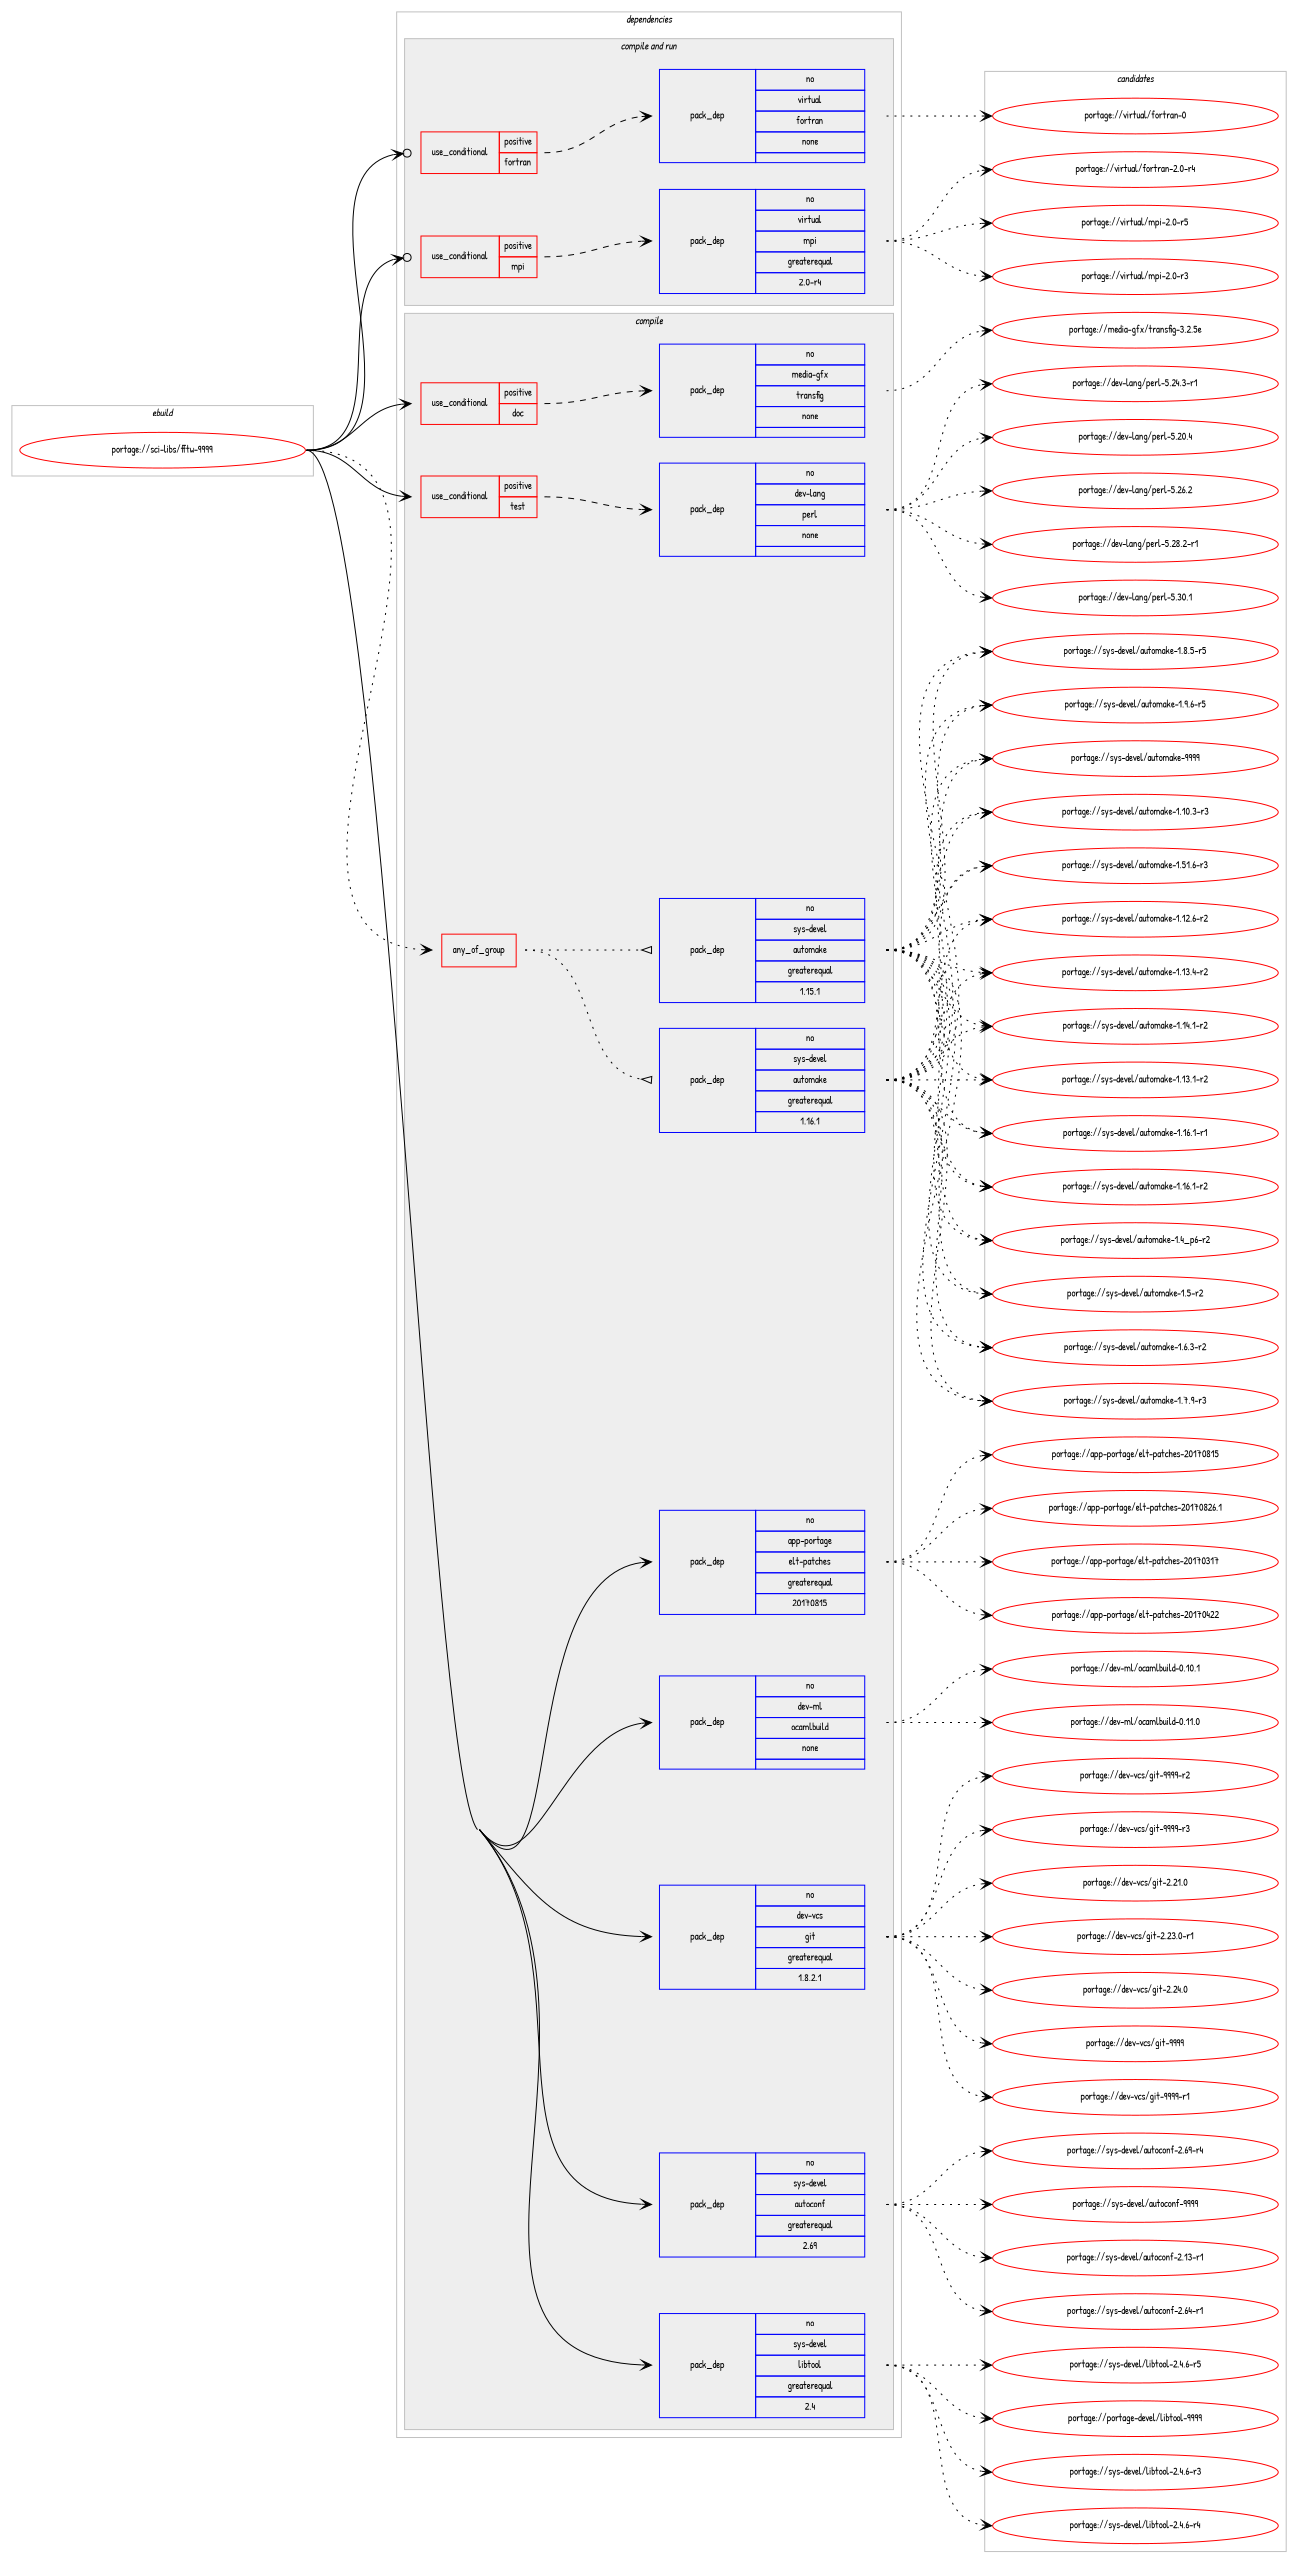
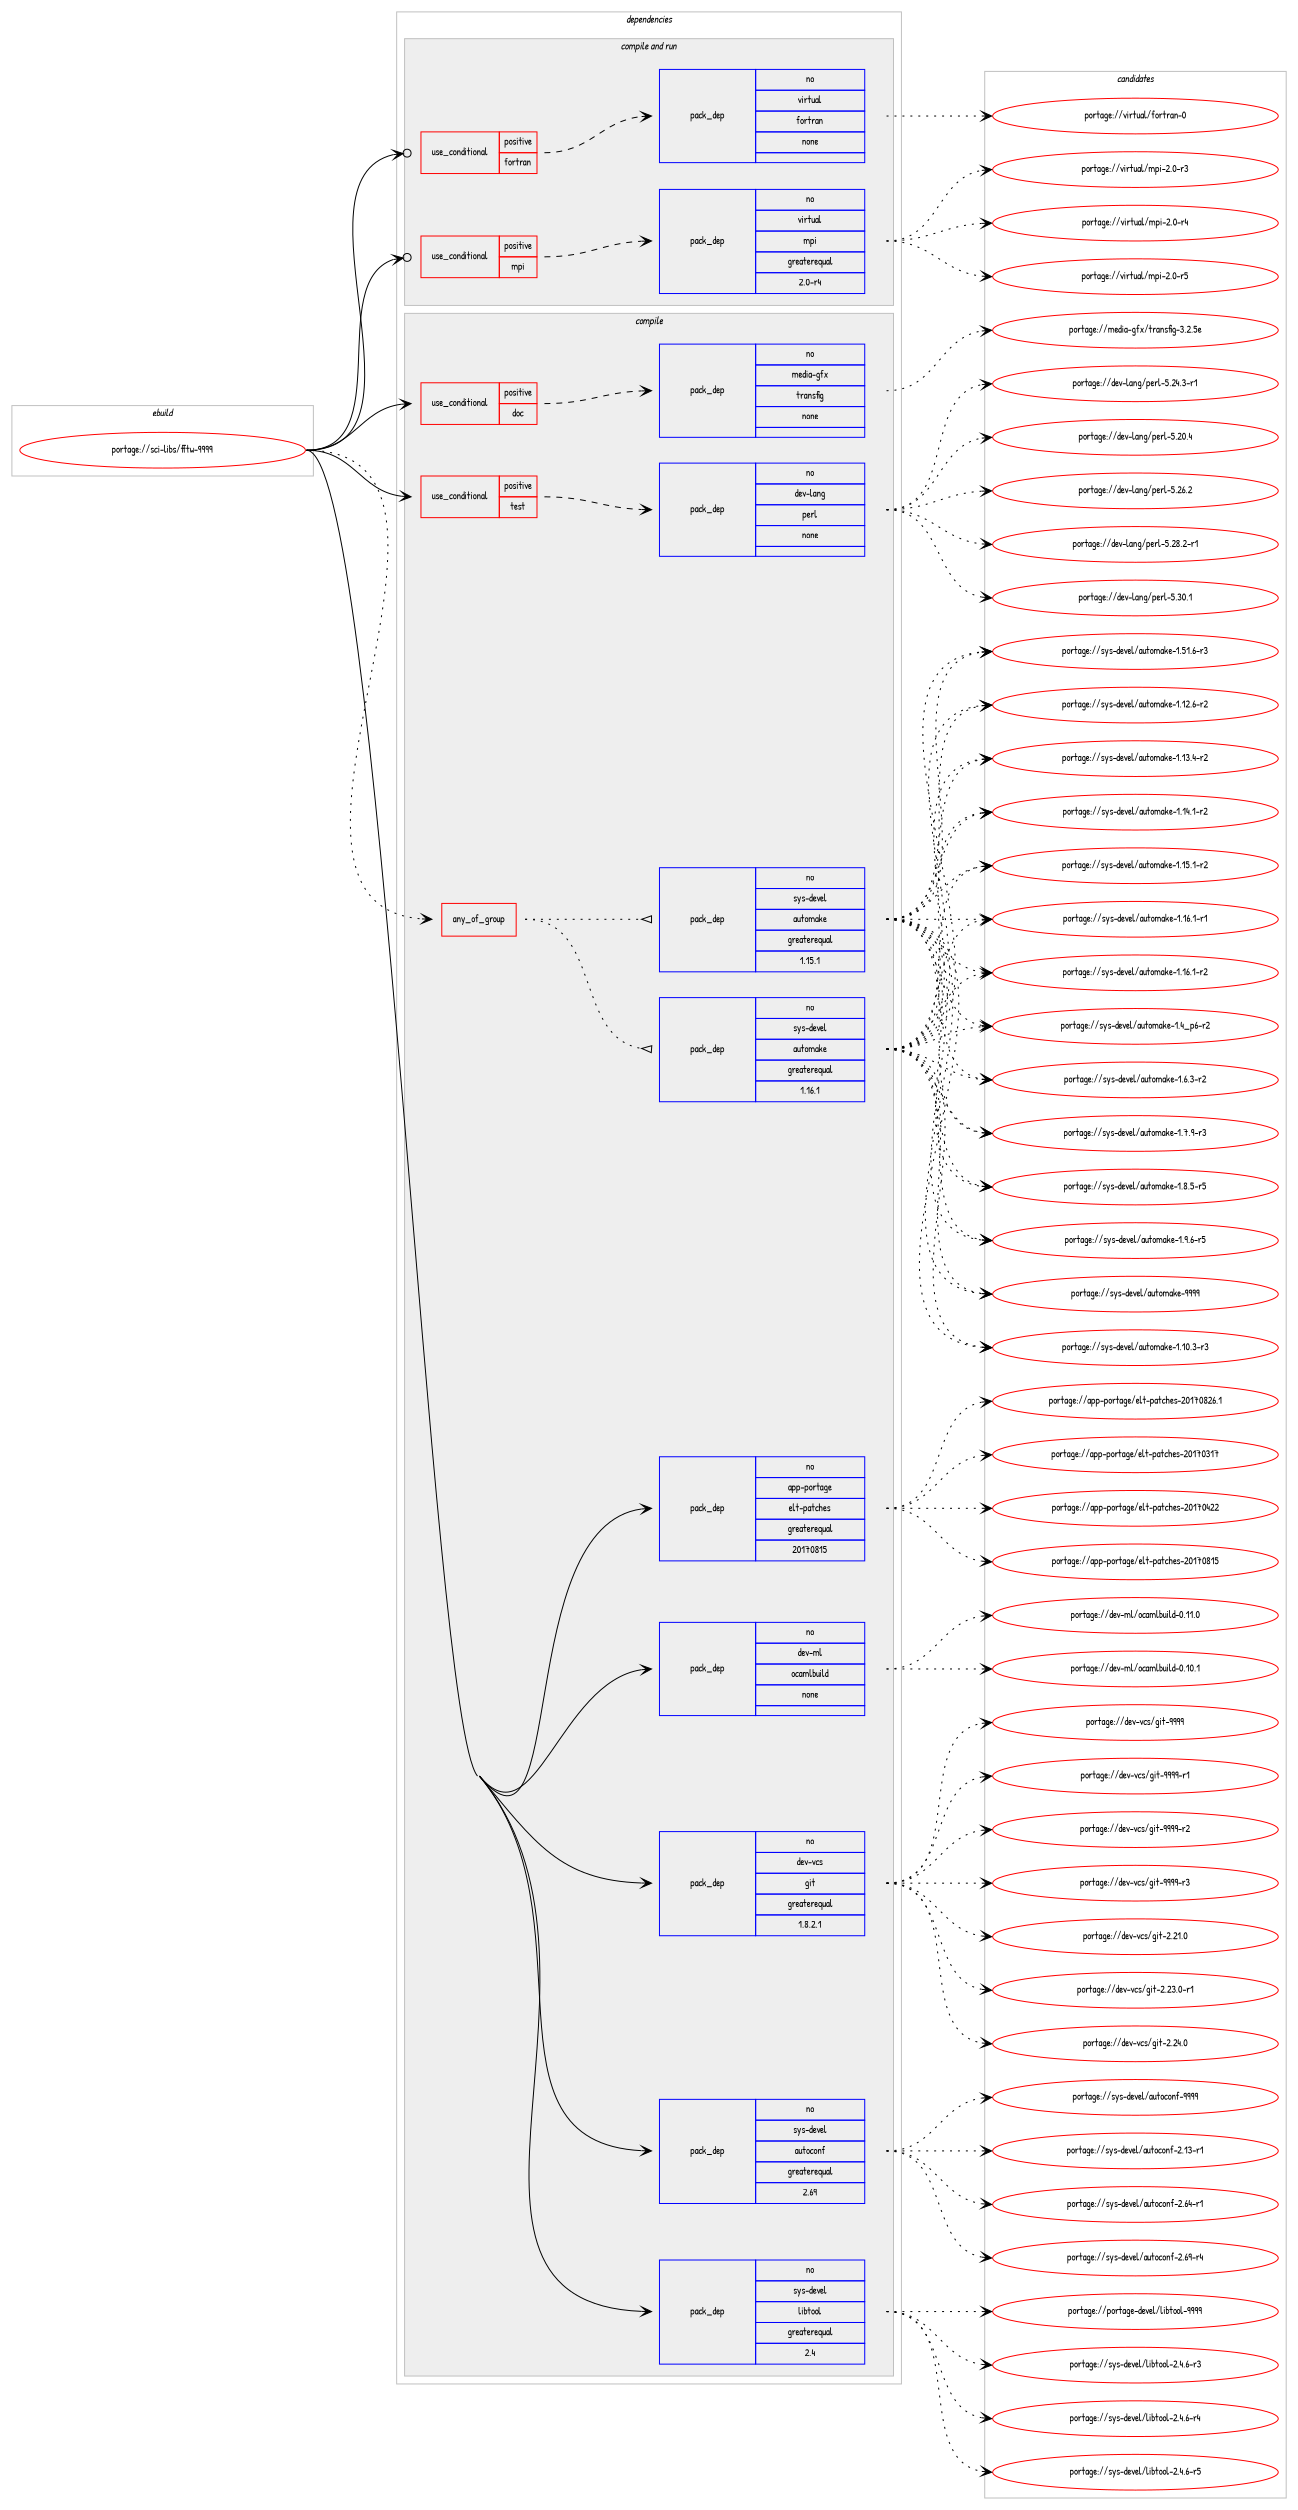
node "portage://virtual/fortran-2.0-r4": label "portage://virtual/fortran-2.0-r4" -> "portage://virtual/mpi-2.0-r4"
node "portage://sys-devel/automake-1.13.1-r2": label "portage://sys-devel/automake-1.13.1-r2" -> "portage://sys-devel/automake-1.15.1-r2"
node "portage://sys-devel/automake-1.5-r2": removed
